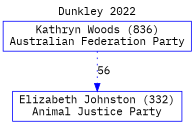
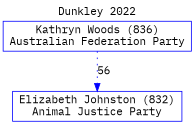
node "Elizabeth Johnston (332) Animal Justice Party": label "Elizabeth Johnston (332) Animal Justice Party" -> "Elizabeth Johnston (832) Animal Justice Party"
